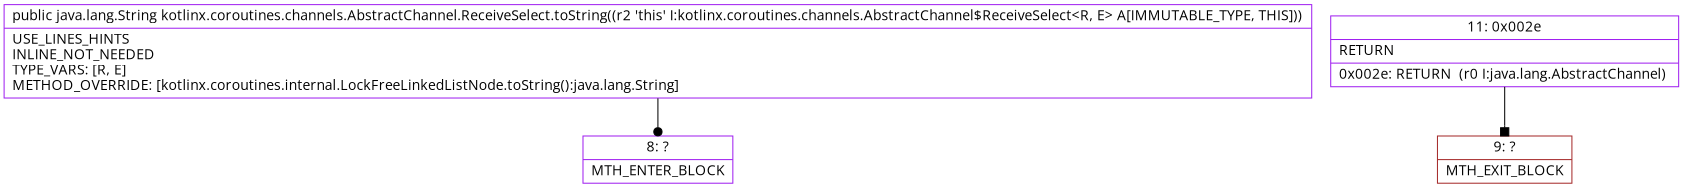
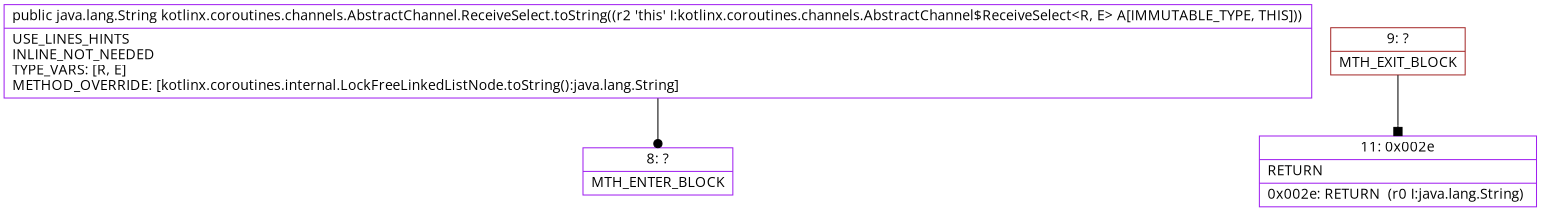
node "11: 0x002e": text "0x002e: RETURN  (r0 I:java.lang.AbstractChannel)" -> "0x002e: RETURN  (r0 I:java.lang.String)"
edge "11: 0x002e" -> "9: ?": reversed
